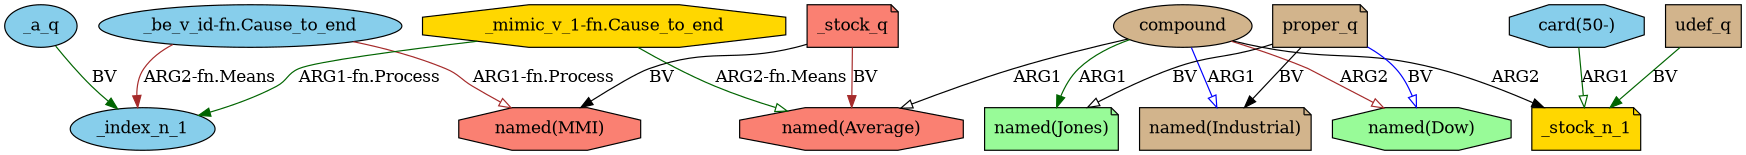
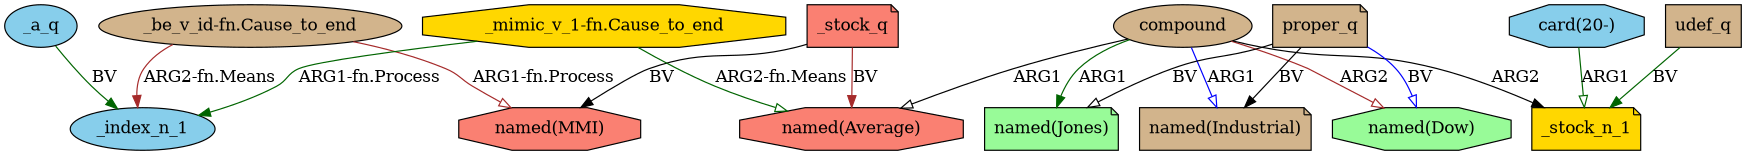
node "_be_v_id-fn.Cause_to_end": fillcolor skyblue -> tan
node "card(50-)": label "card(50-)" -> "card(20-)"
